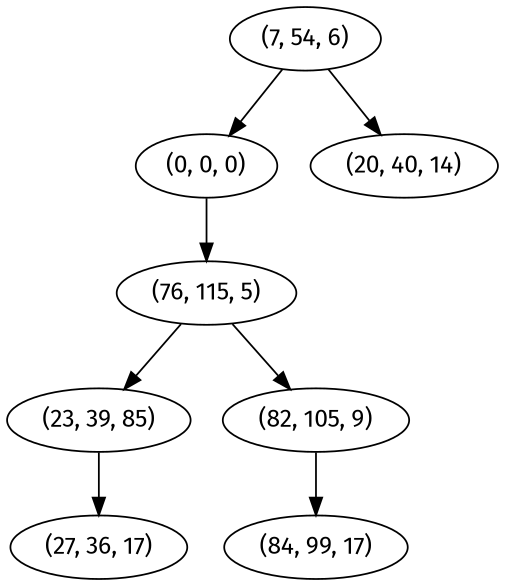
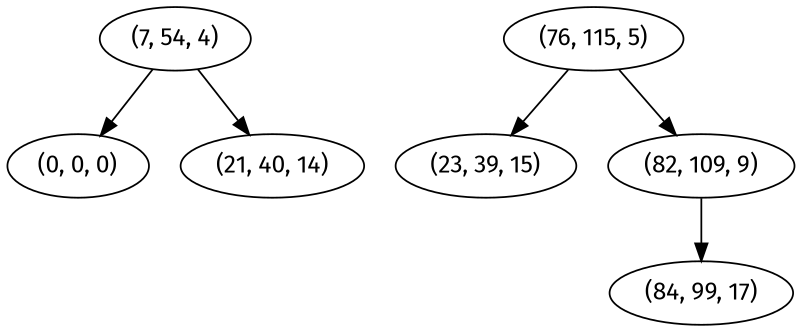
node "(7, 54, 6)": label "(7, 54, 6)" -> "(7, 54, 4)"
node "(20, 40, 14)": label "(20, 40, 14)" -> "(21, 40, 14)"
edge "(0, 0, 0)" -> "(76, 115, 5)": removed
node "(23, 39, 85)": label "(23, 39, 85)" -> "(23, 39, 15)"
node "(82, 105, 9)": label "(82, 105, 9)" -> "(82, 109, 9)"
node "(27, 36, 17)": removed
